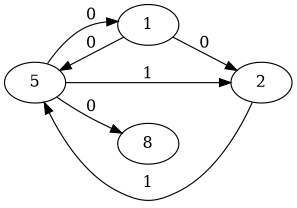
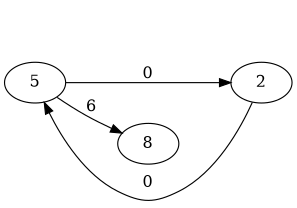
node "1": removed
edge "5" -> "2": label "1" -> "0"
edge "5" -> "8": label "0" -> "6"
edge "2" -> "5": label "1" -> "0"
